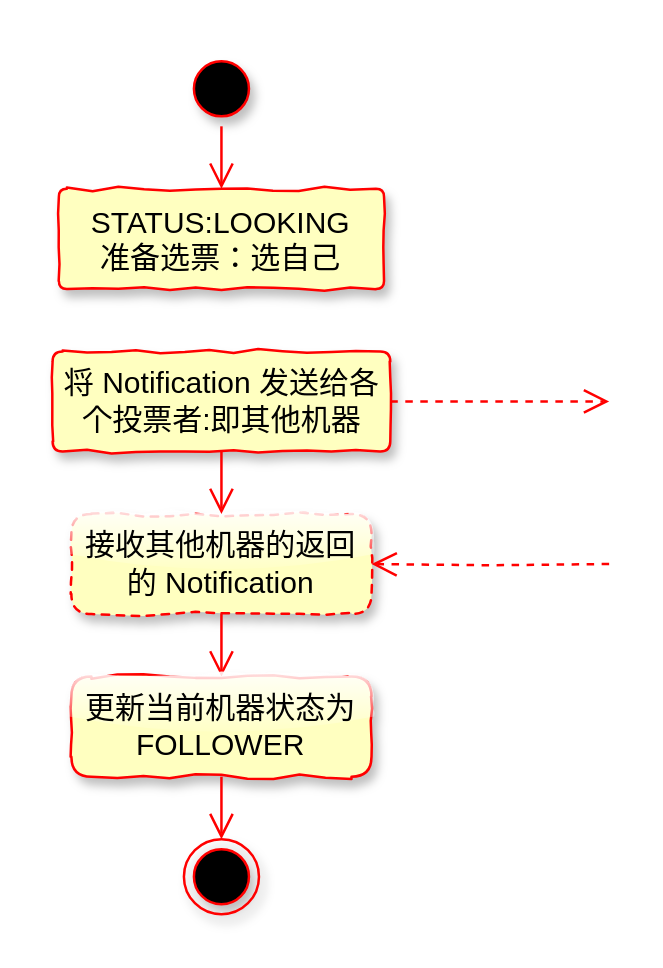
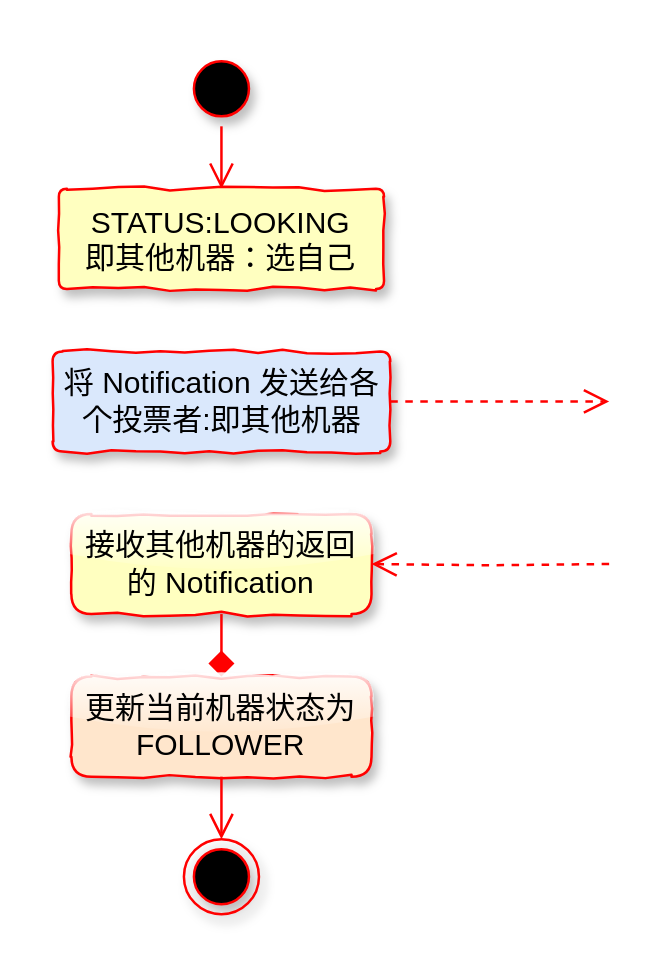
node "STATUS:LOOKING 准备选票：选自己": label "STATUS:LOOKING 准备选票：选自己" -> "STATUS:LOOKING 即其他机器：选自己"
node "将 Notification 发送给各个投票者:即其他机器": fillcolor #ffffc0 -> #dae8fc
edge "将 Notification 发送给各个投票者:即其他机器" -> "接收其他机器的返回的 Notification": removed
node "接收其他机器的返回的 Notification": style dashed -> solid
edge "接收其他机器的返回的 Notification" -> "更新当前机器状态为 FOLLOWER": arrowhead open -> diamond
node "更新当前机器状态为 FOLLOWER": fillcolor #ffffc0 -> #ffe6cc
